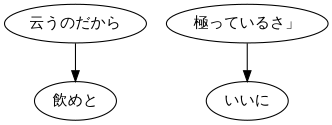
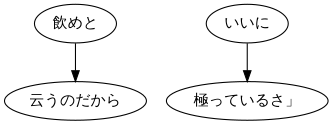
edge "云うのだから" -> "飲めと": reversed
edge "極っているさ」" -> "いいに": reversed
